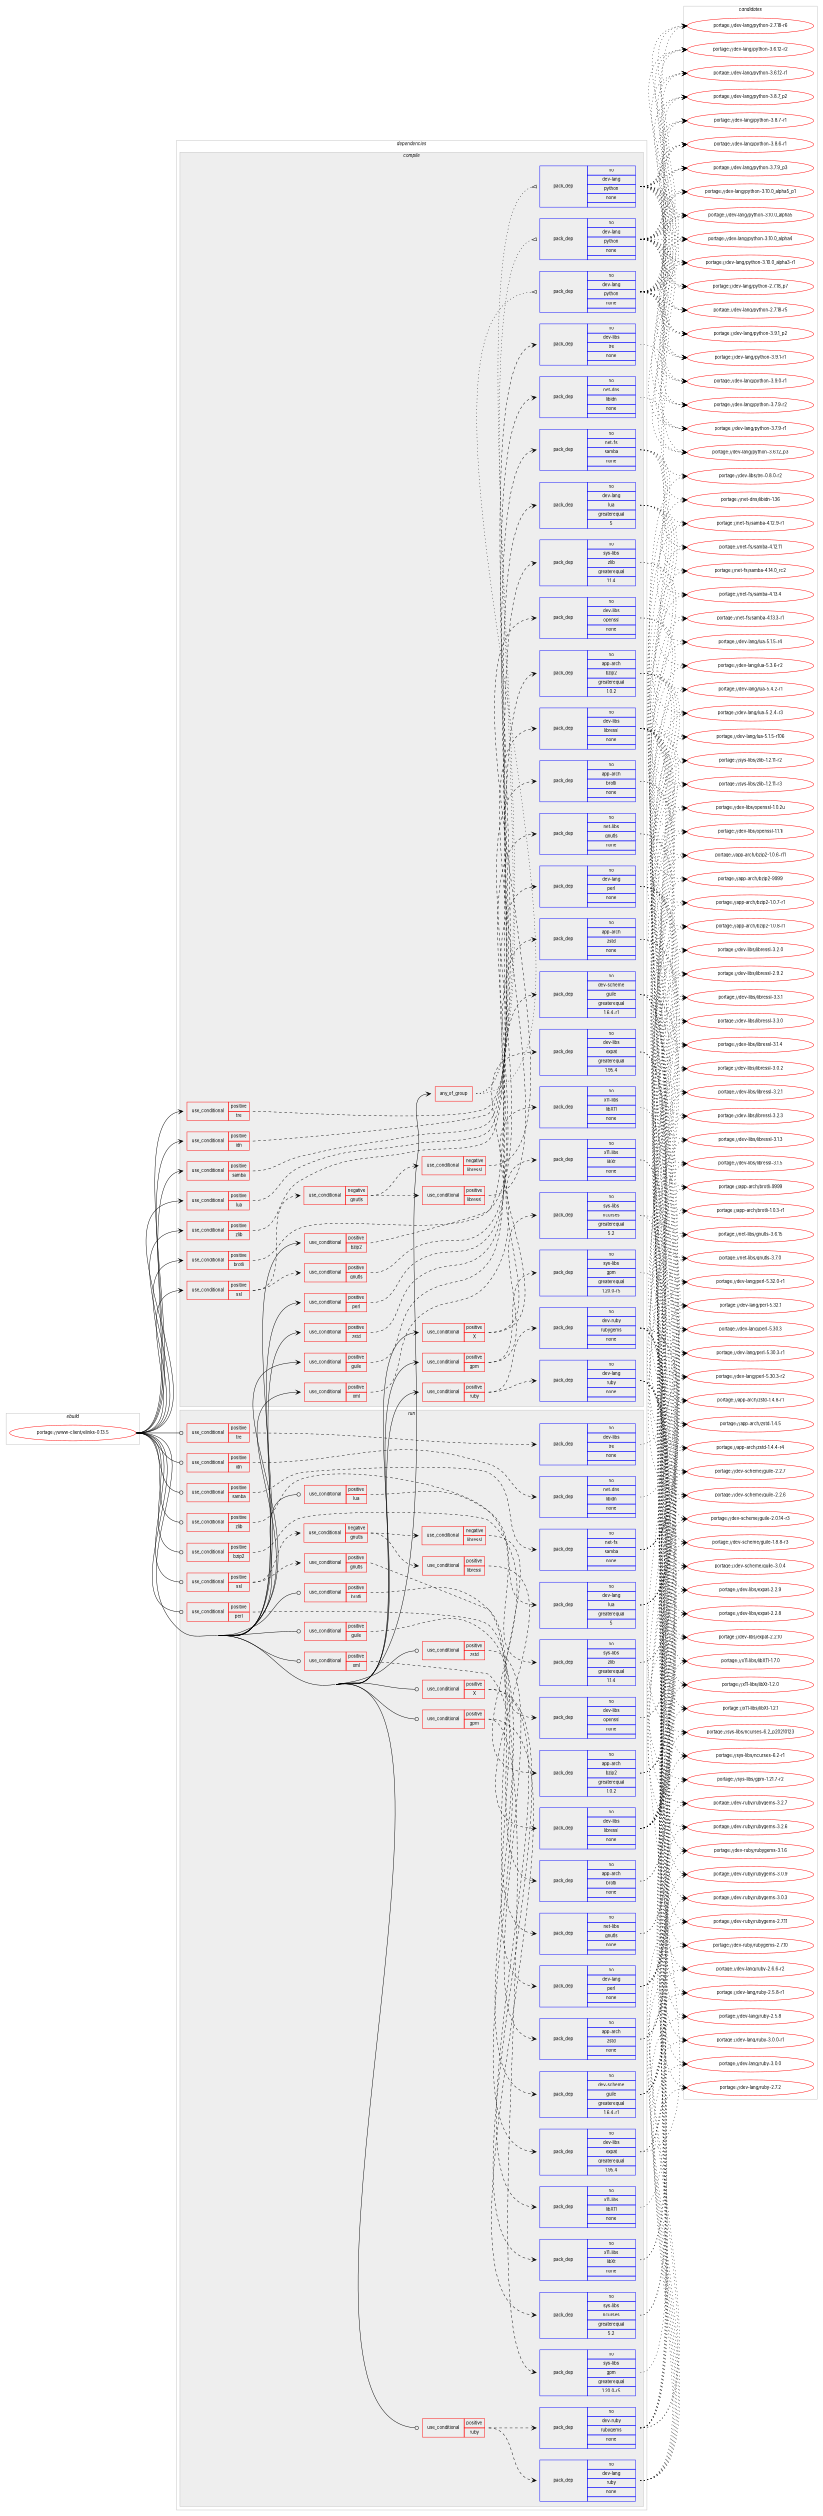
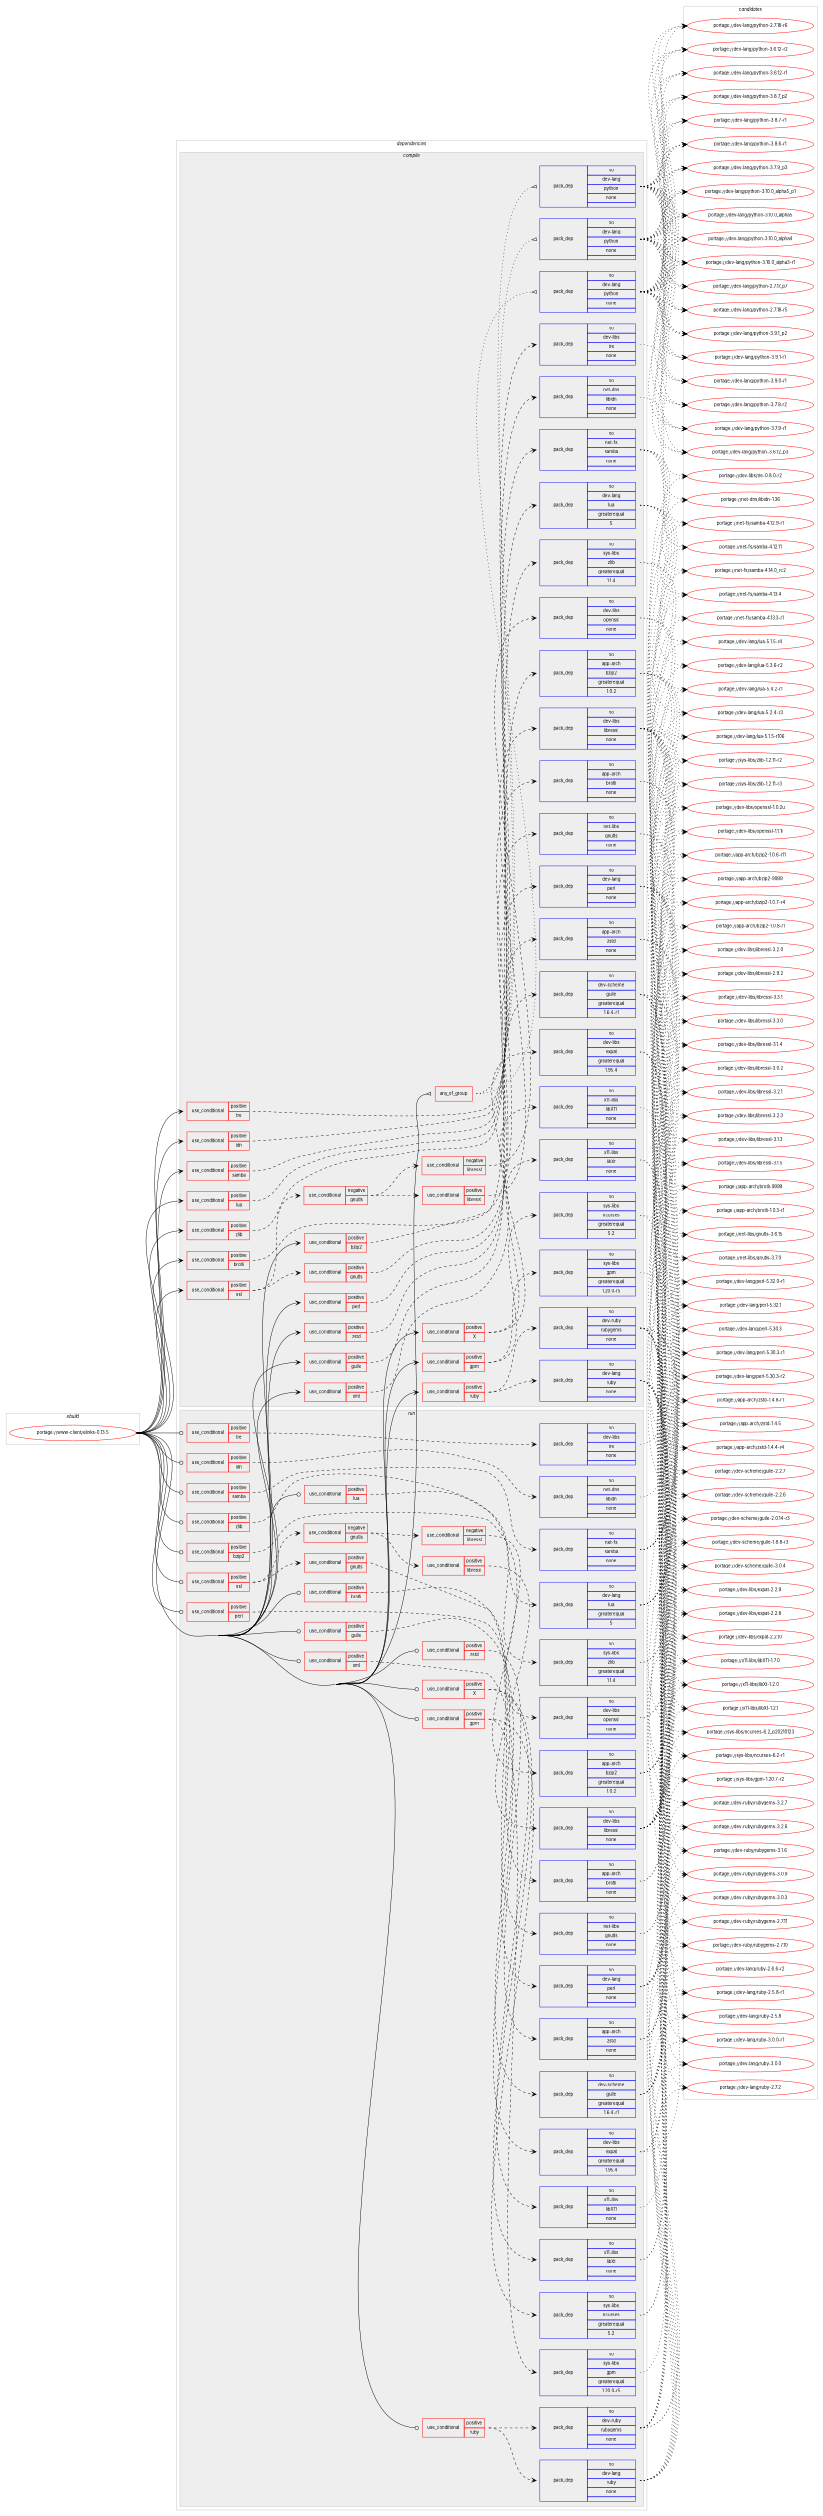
node "portage://dev-lang/python-2.7.18_p7": label "portage://dev-lang/python-2.7.18_p7" -> "portage://dev-lang/python-2.7.17_p7"
node "portage://app-arch/bzip2-1.0.7-r1": label "portage://app-arch/bzip2-1.0.7-r1" -> "portage://app-arch/bzip2-1.0.7-r4"
edge "portage://www-client/elinks-0.13.5" -> "any_of_group": arrowhead vee -> oinv
node "portage://sys-libs/gpm-1.21.7-r2": label "portage://sys-libs/gpm-1.21.7-r2" -> "portage://sys-libs/gpm-1.20.7-r2"
